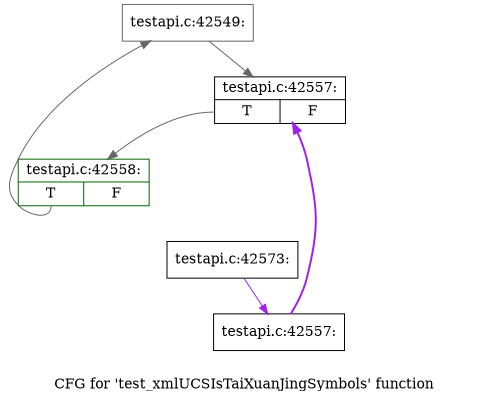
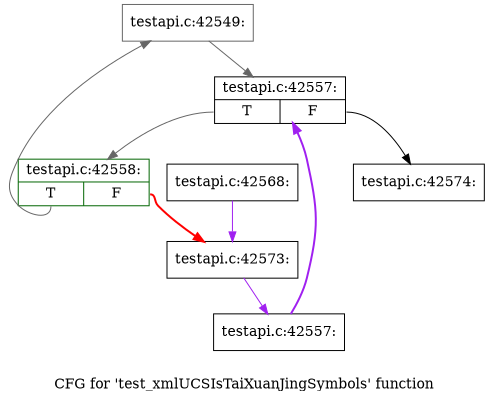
node "testapi.c:42568:": added
node "testapi.c:42574:": added
edge "testapi.c:42558:" -> "testapi.c:42573:": added
